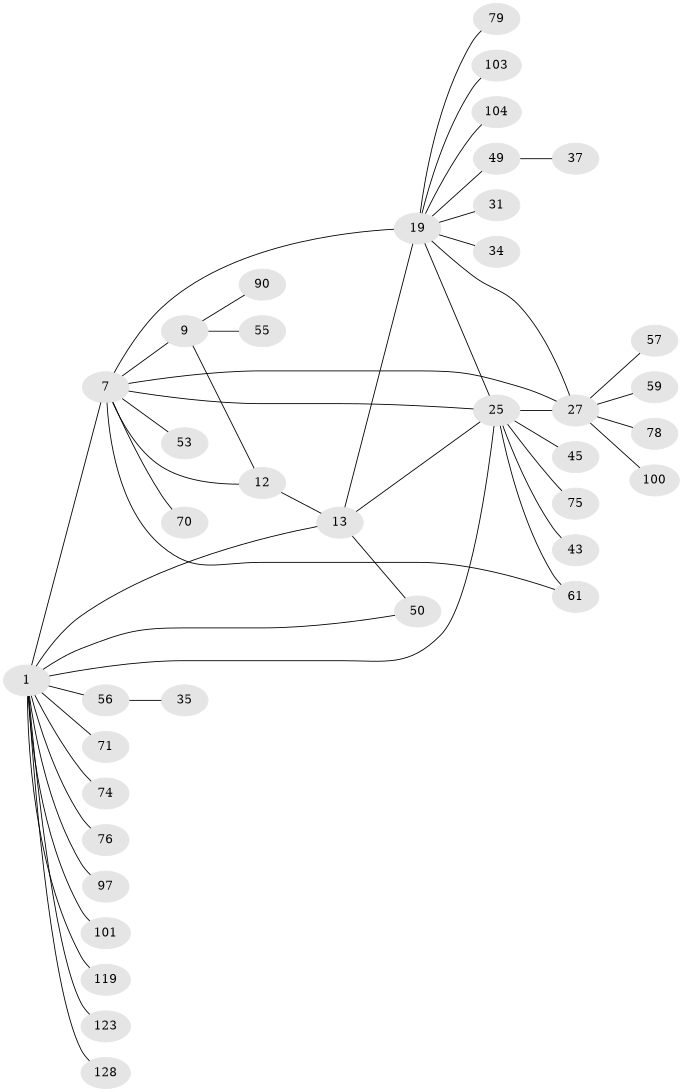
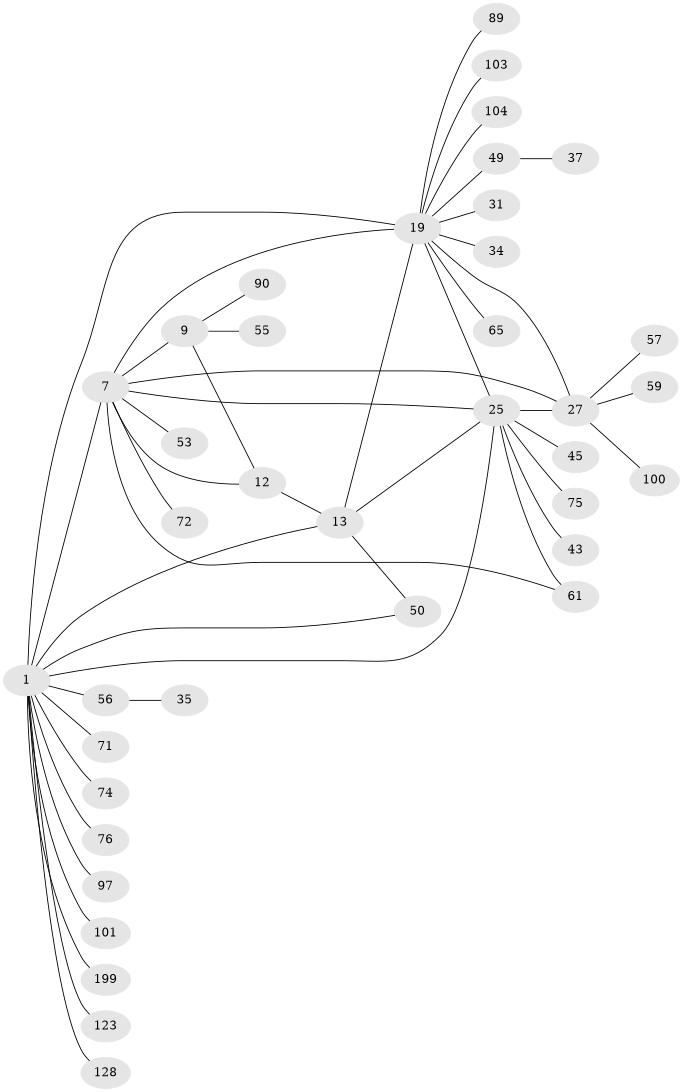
node "79": label "79" -> "89"
edge "19" -- "1": added
node "65": added
node "78": removed
node "70": label "70" -> "72"
node "119": label "119" -> "199"
